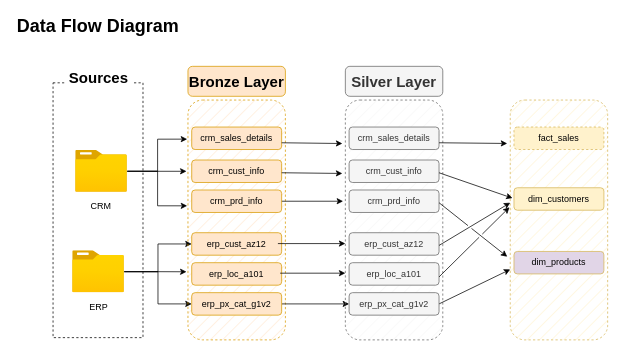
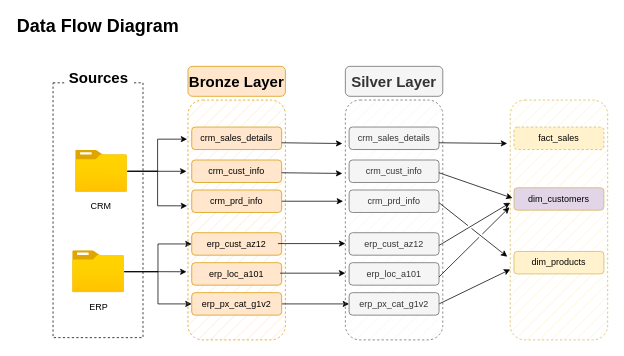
node "dim_customers": fillcolor #fff2cc -> #e1d5e7
node "dim_products": fillcolor #e1d5e7 -> #fff2cc
